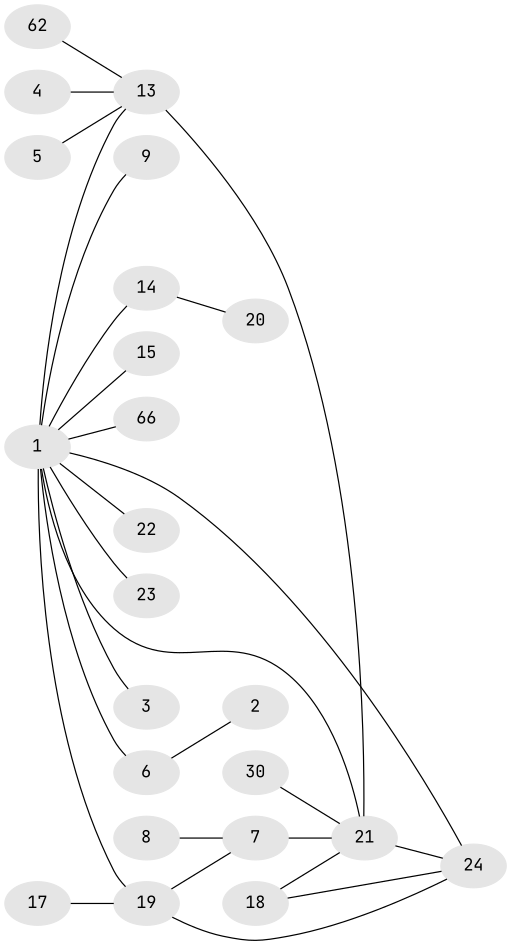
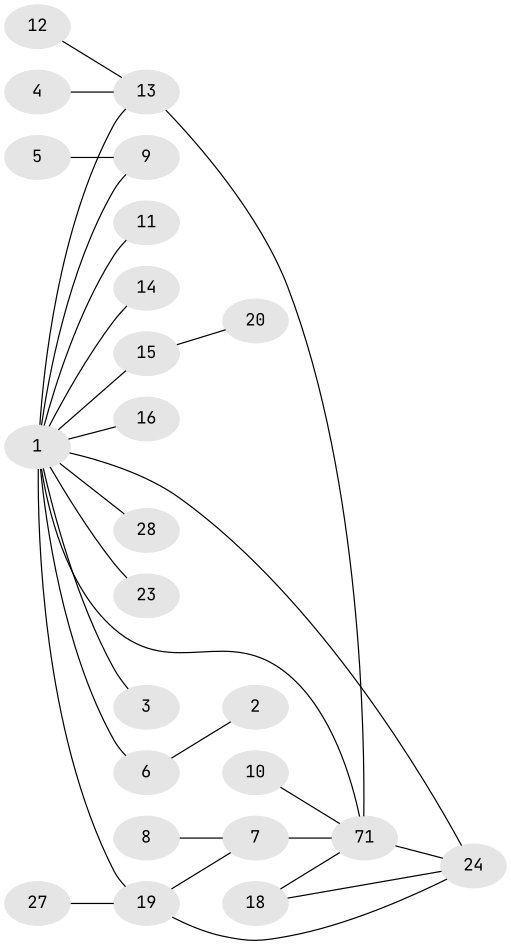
node "62": label "62" -> "12"
edge "13" -- "5": now "9" -- "5"
node "11": added
edge "14" -- "20": now "15" -- "20"
node "66": label "66" -> "16"
node "22": label "22" -> "28"
node "30": label "30" -> "10"
node "21": label "21" -> "71"
node "17": label "17" -> "27"
